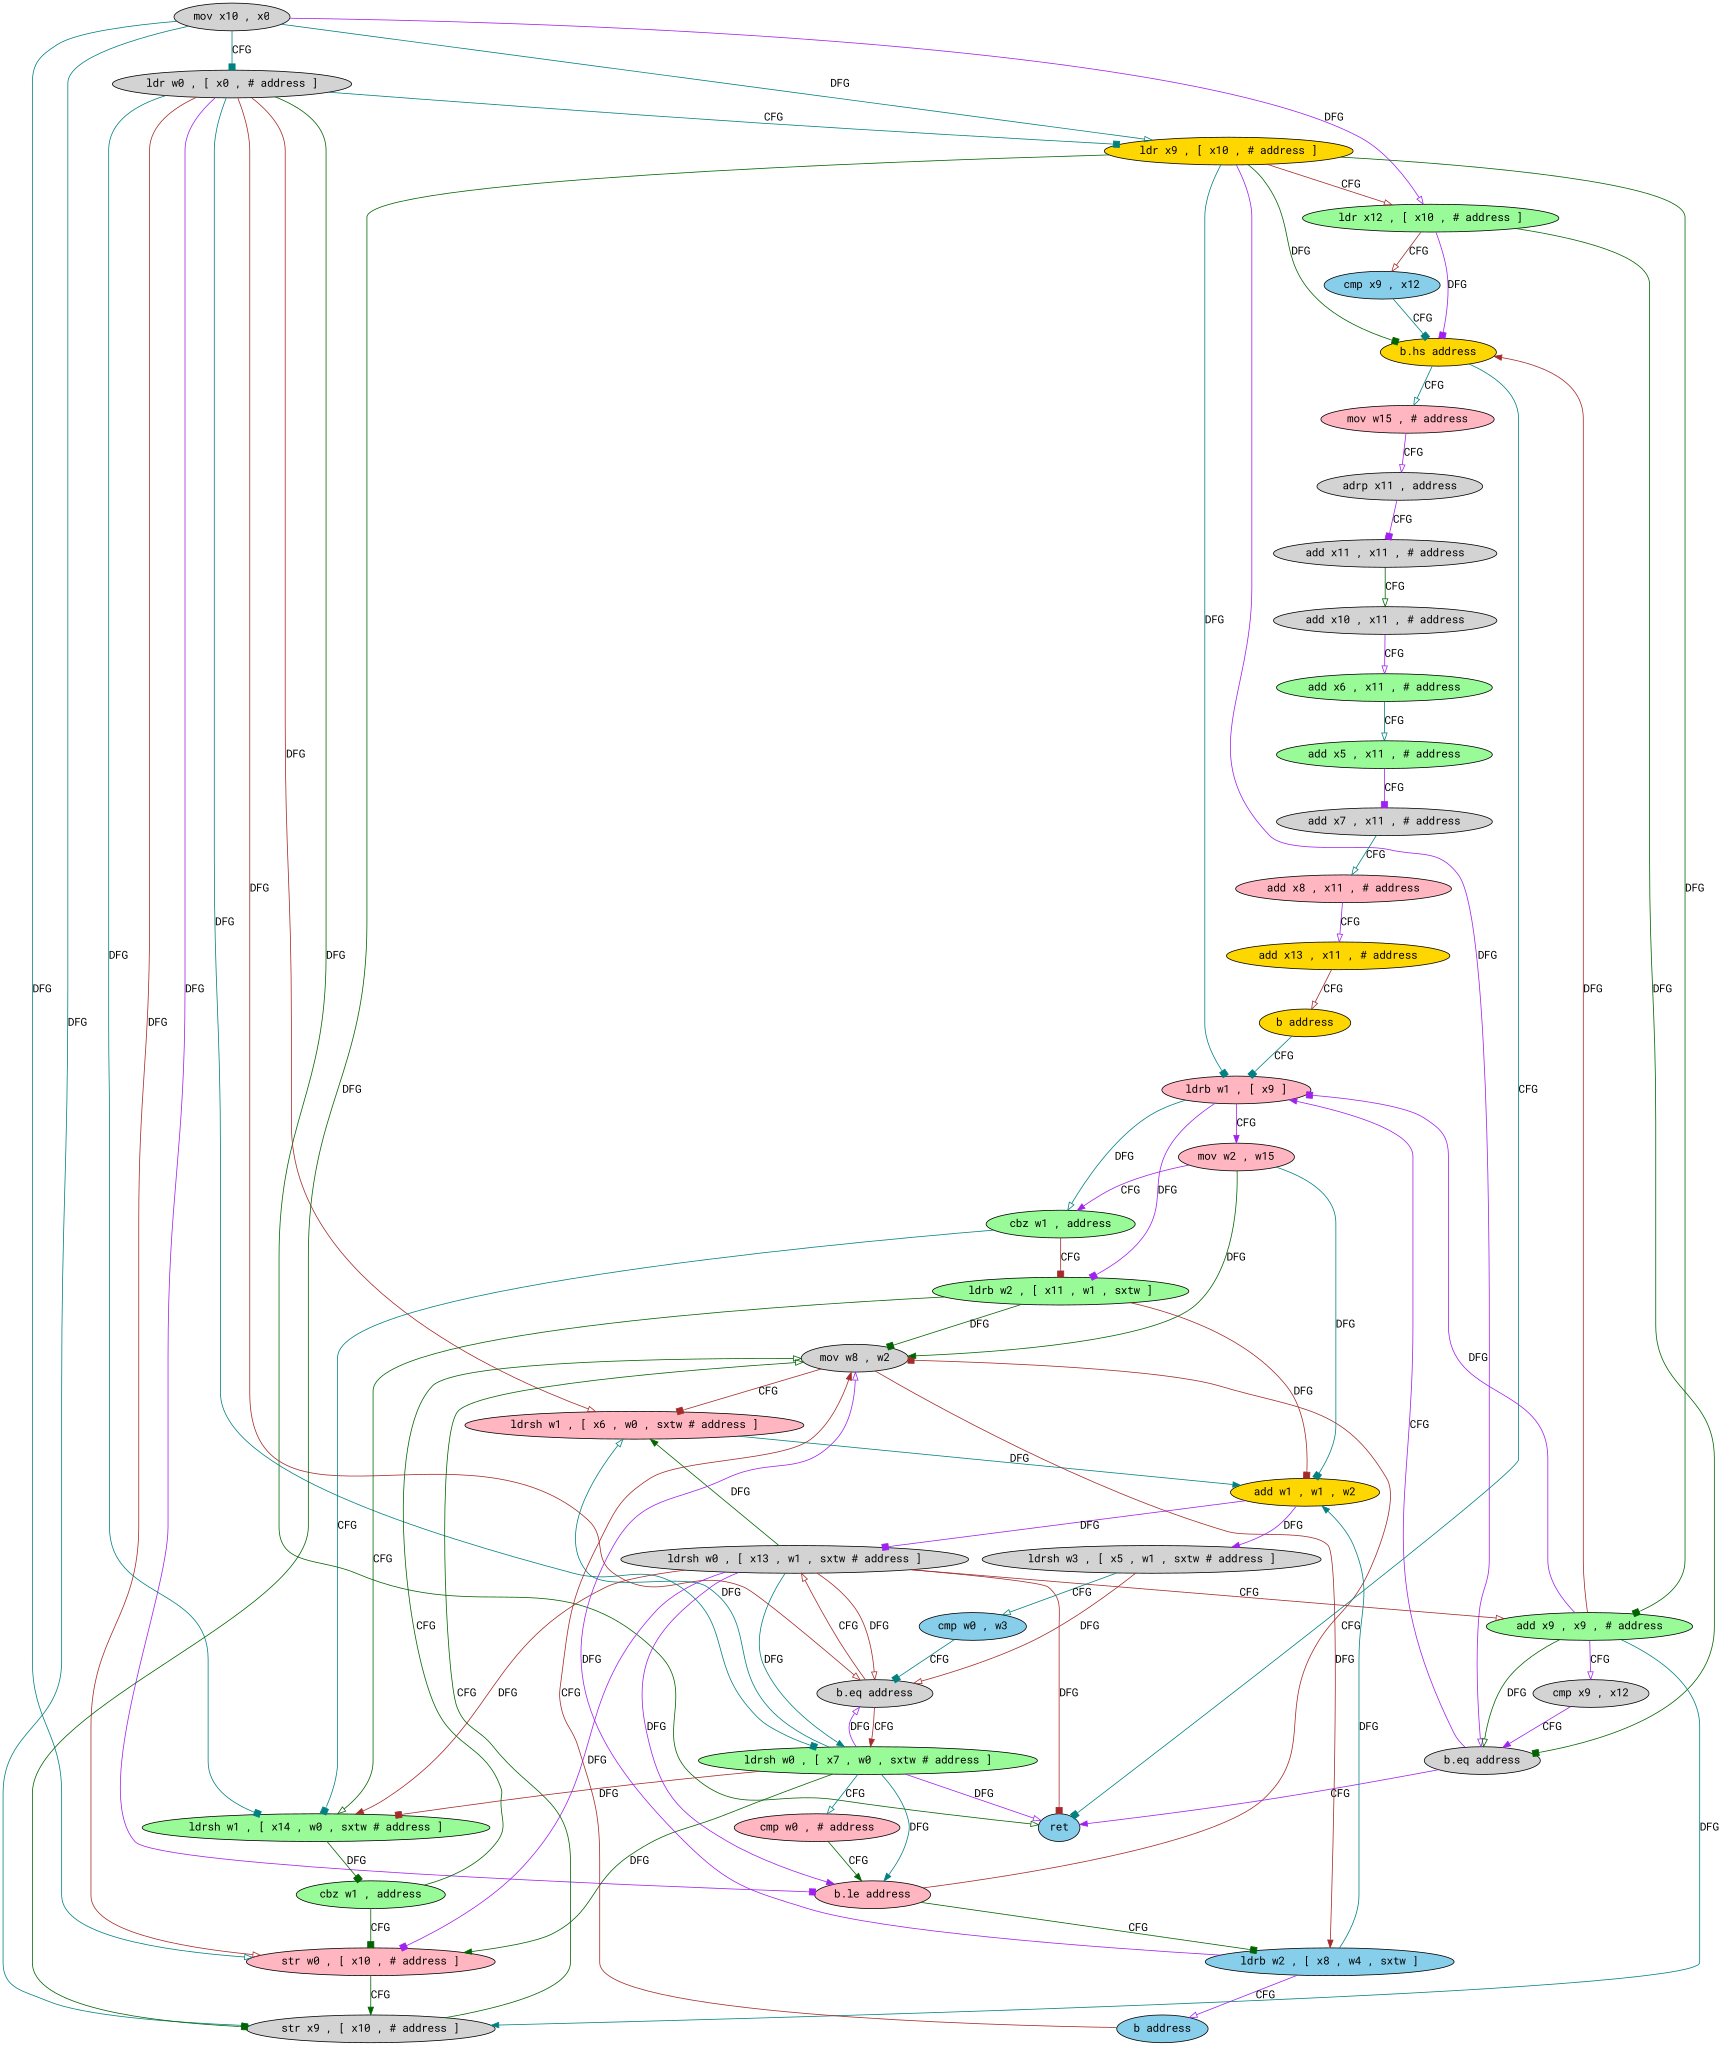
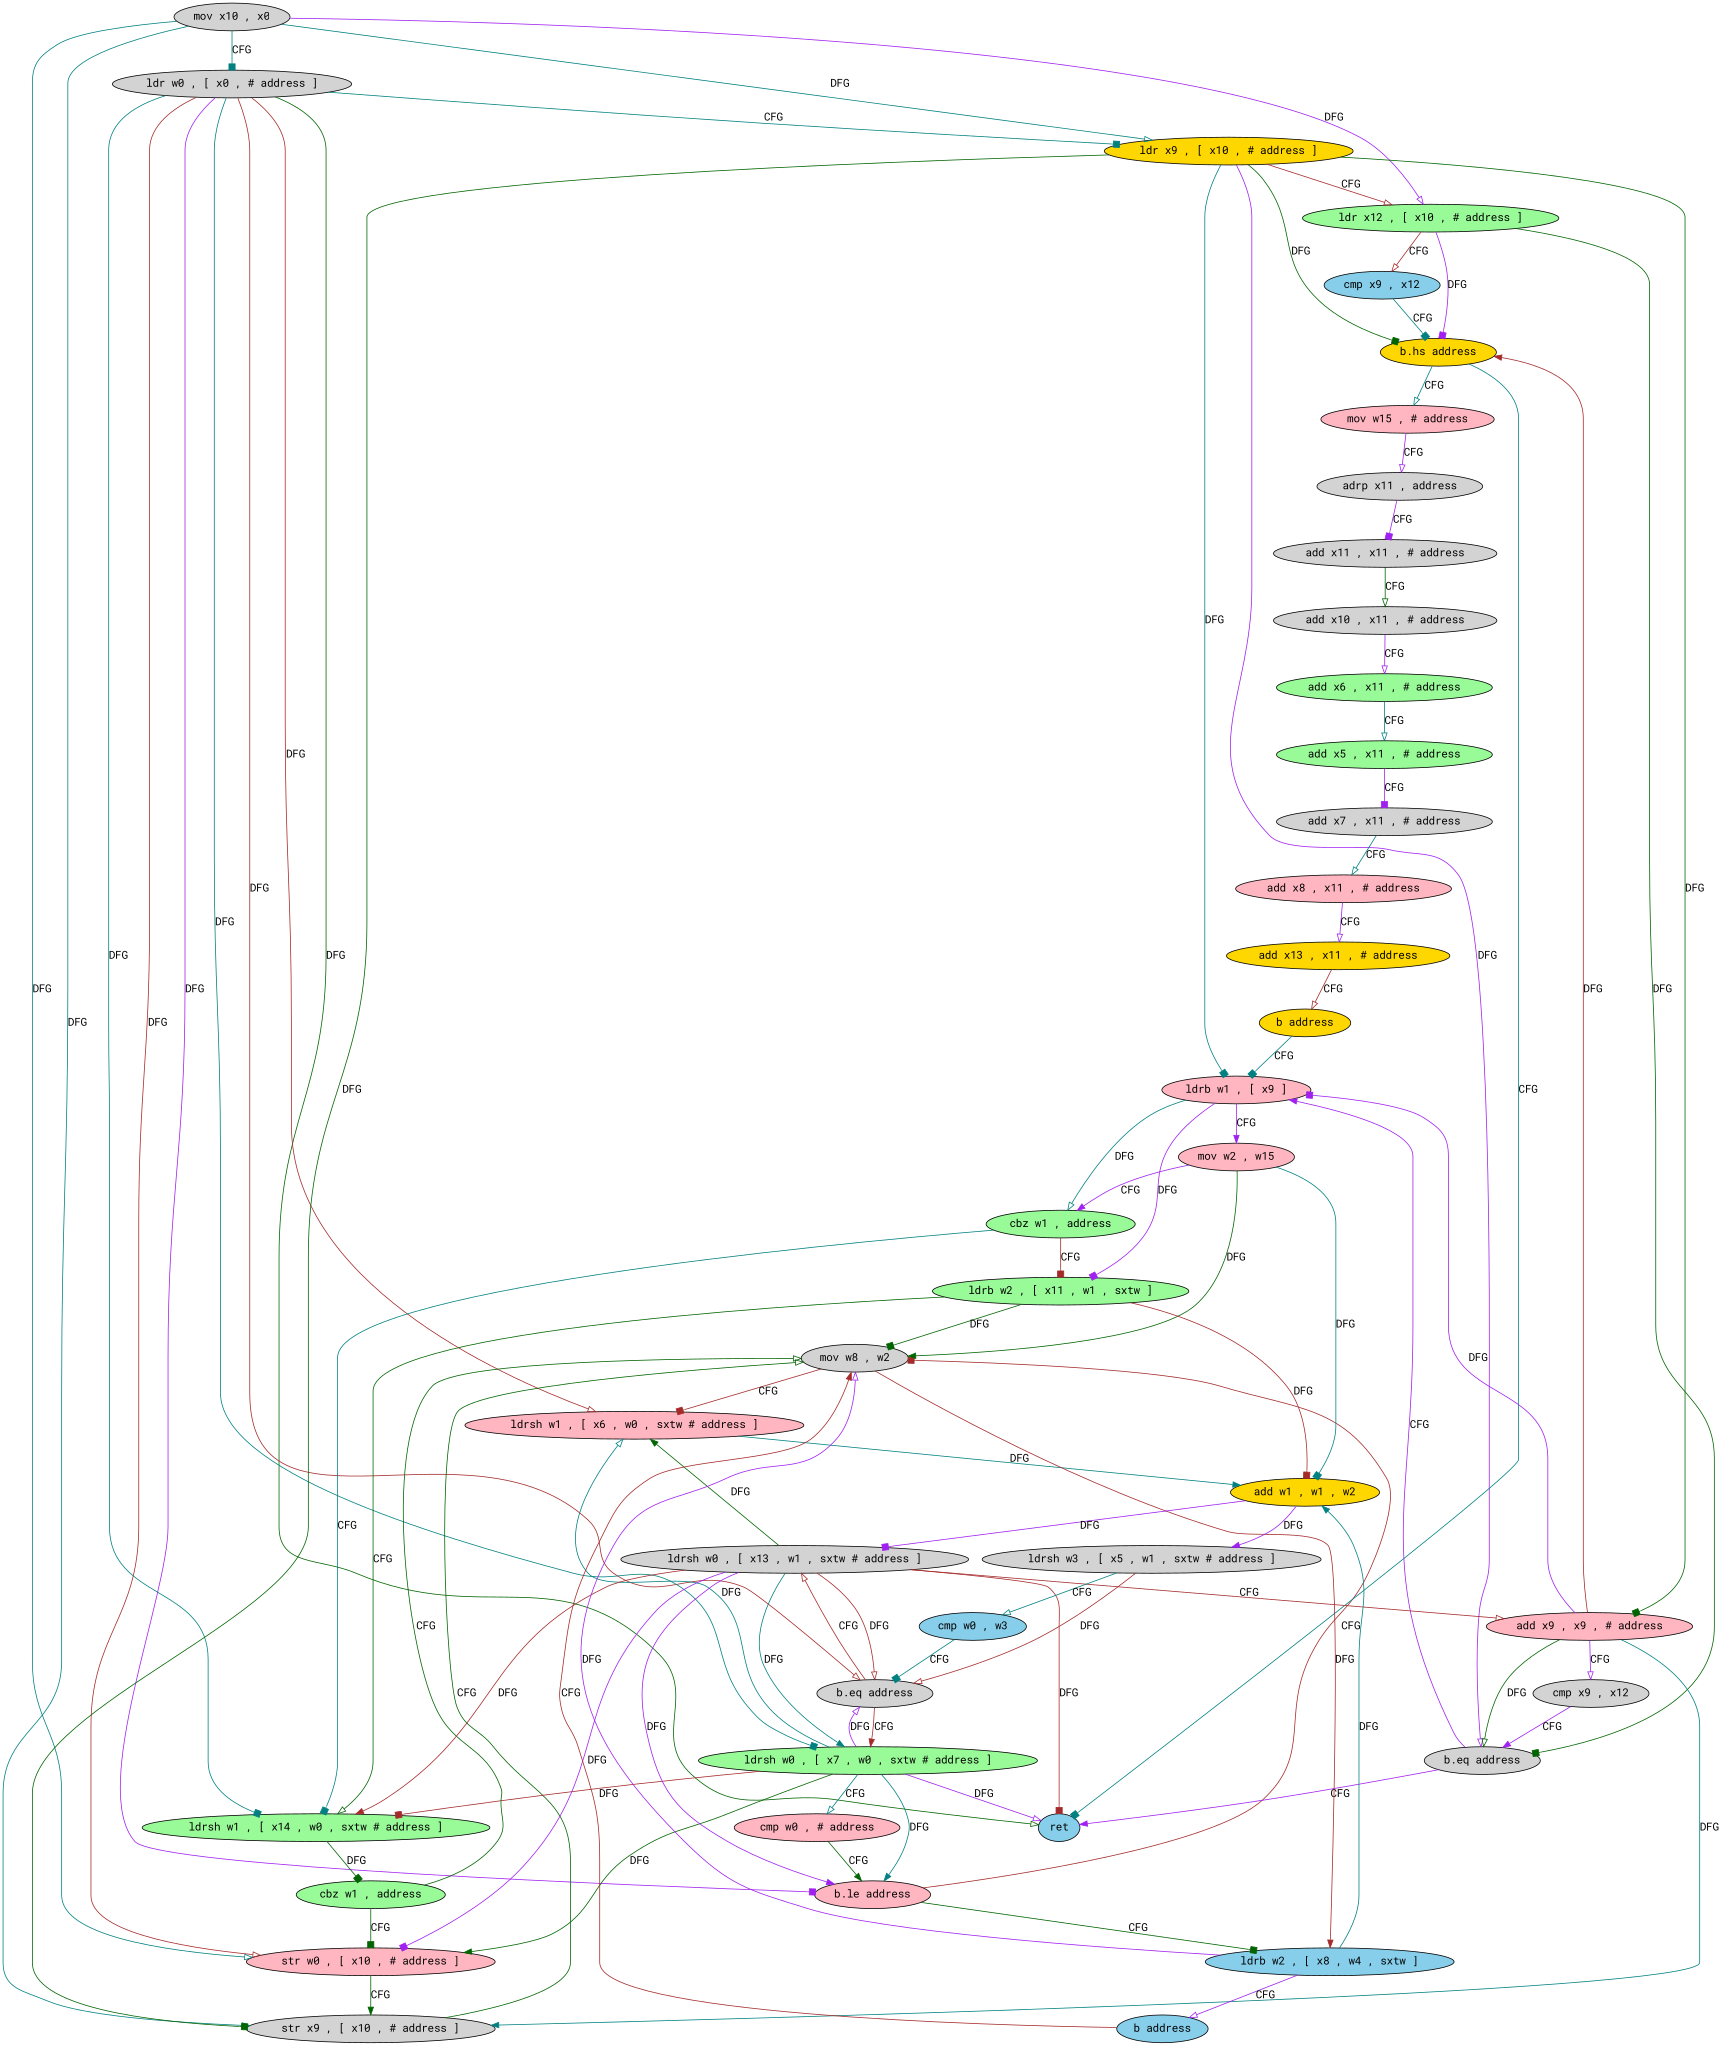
node "add x9 , x9 , # address": fillcolor palegreen -> lightpink
